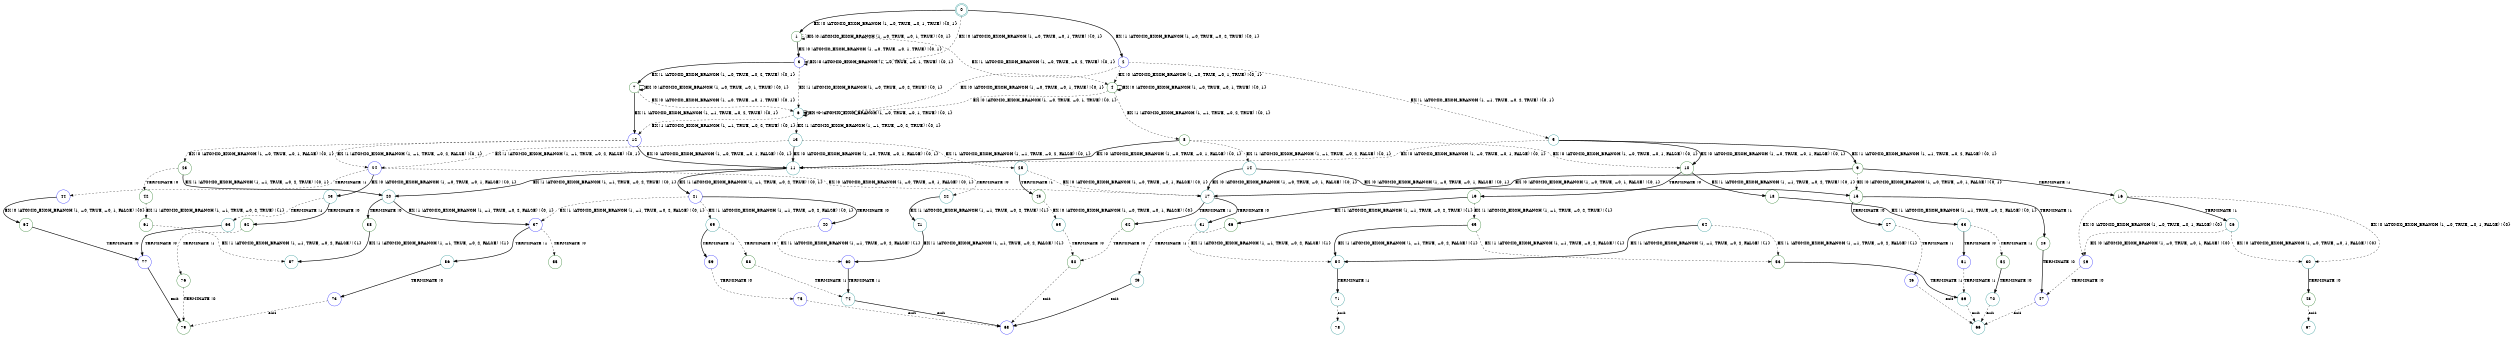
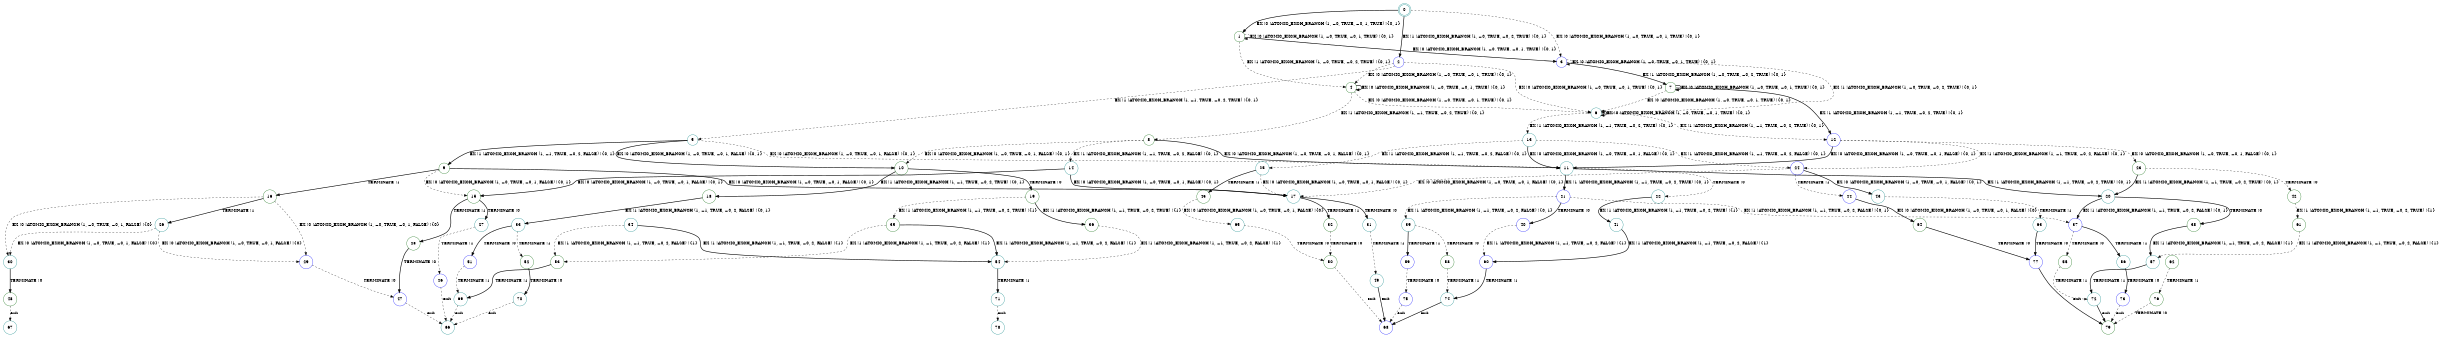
edge "43" -> "62": removed, label "TERMINATE !0"
node "72": added
